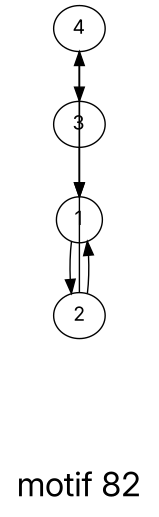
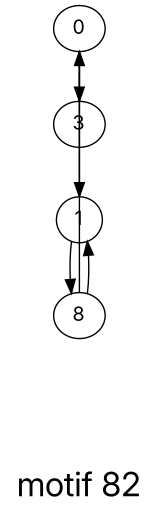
node "4": label "4" -> "0"
edge "3" -> "1": removed
node "2": label "2" -> "8"
